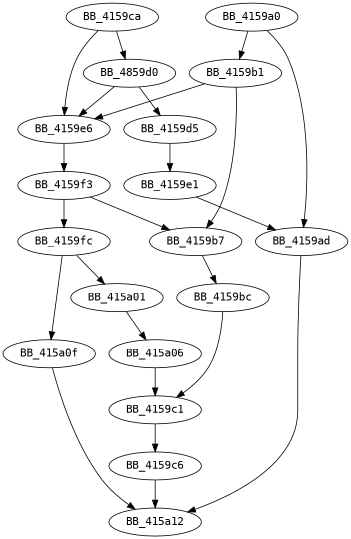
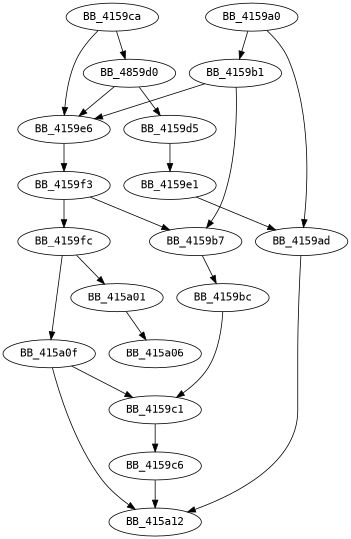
edge "BB_415a06" -> "BB_4159c1": now "BB_415a0f" -> "BB_4159c1"
